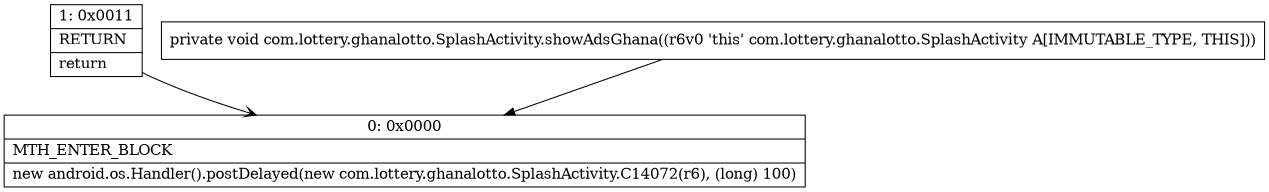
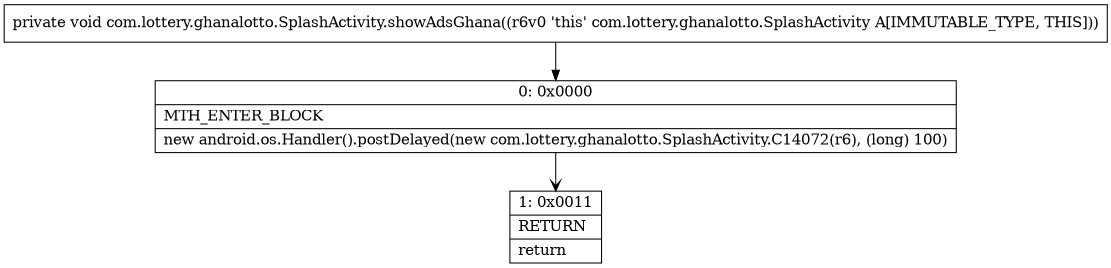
edge "1: 0x0011" -> "0: 0x0000": reversed
